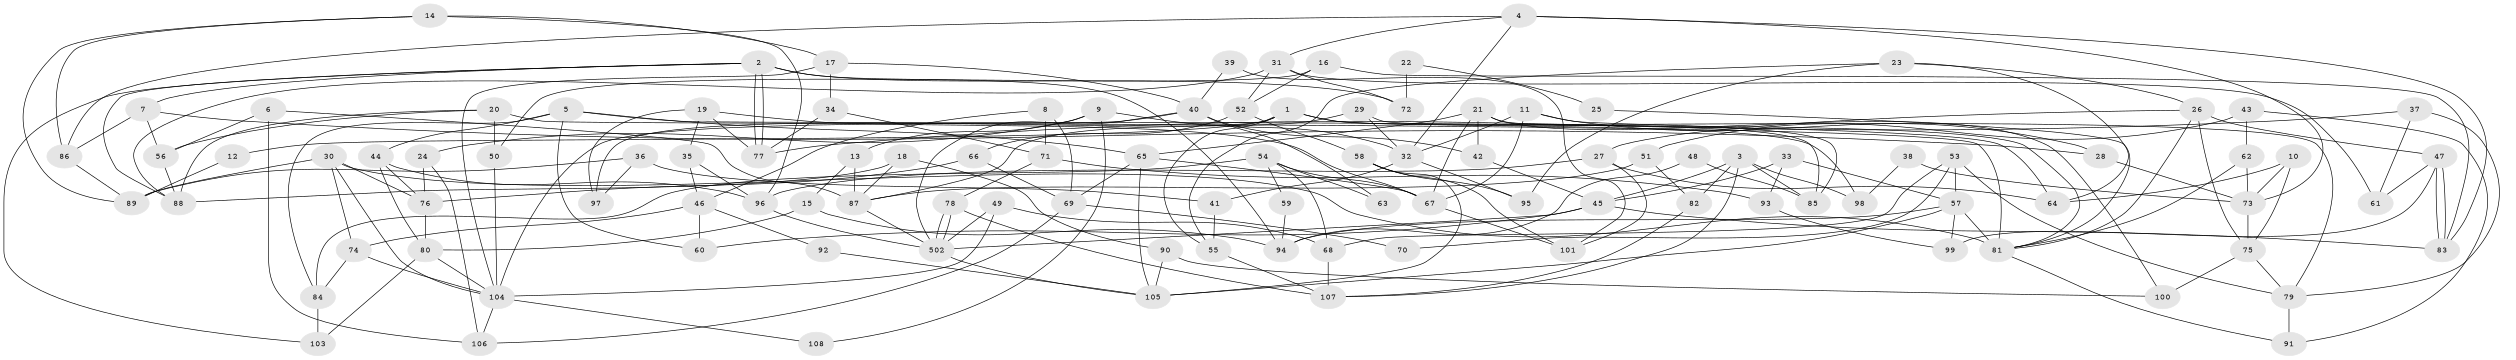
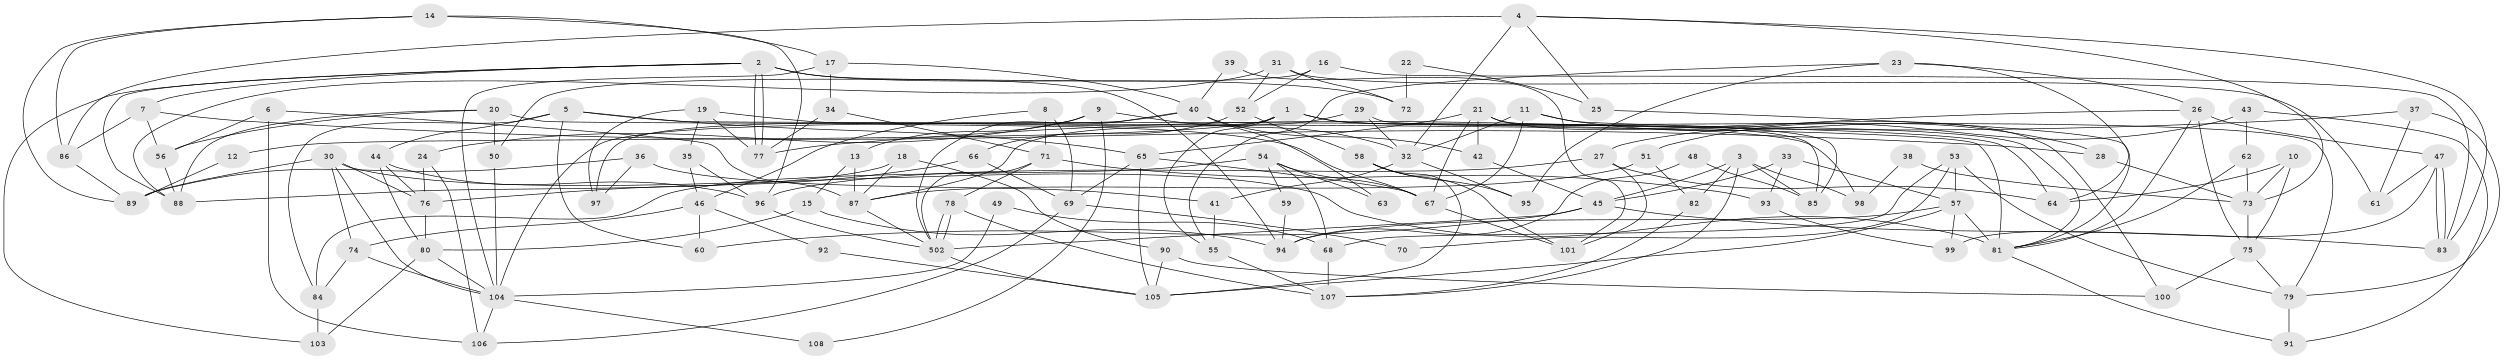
edge "4" -- "31": now "4" -- "25"
edge "49" -- "502": now "71" -- "502"
